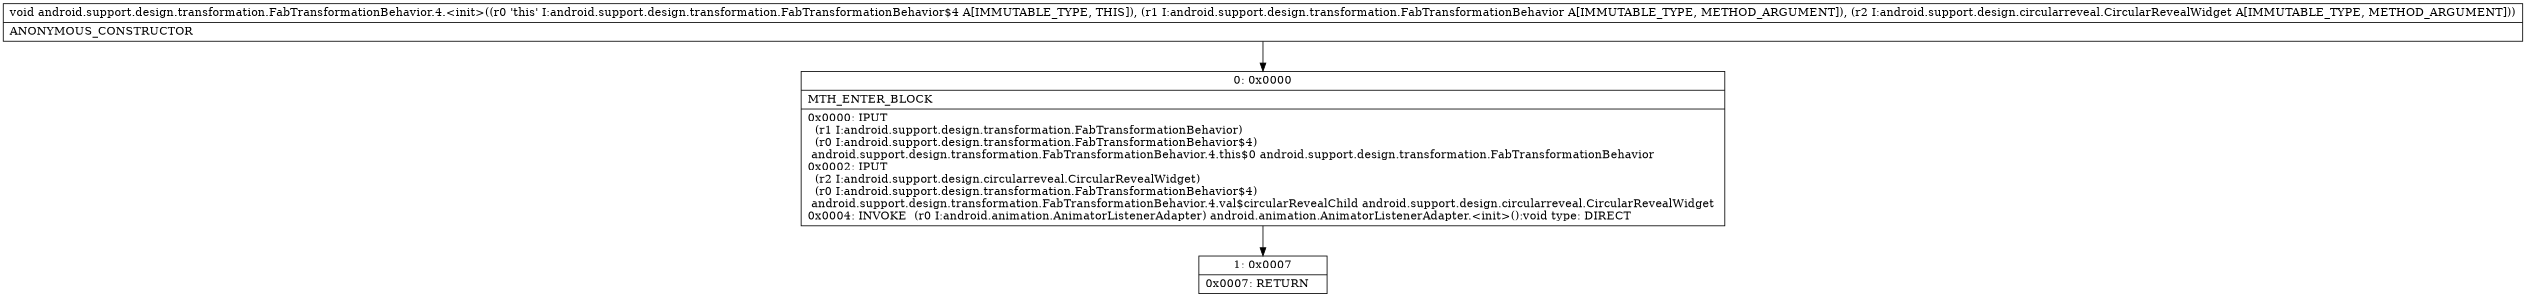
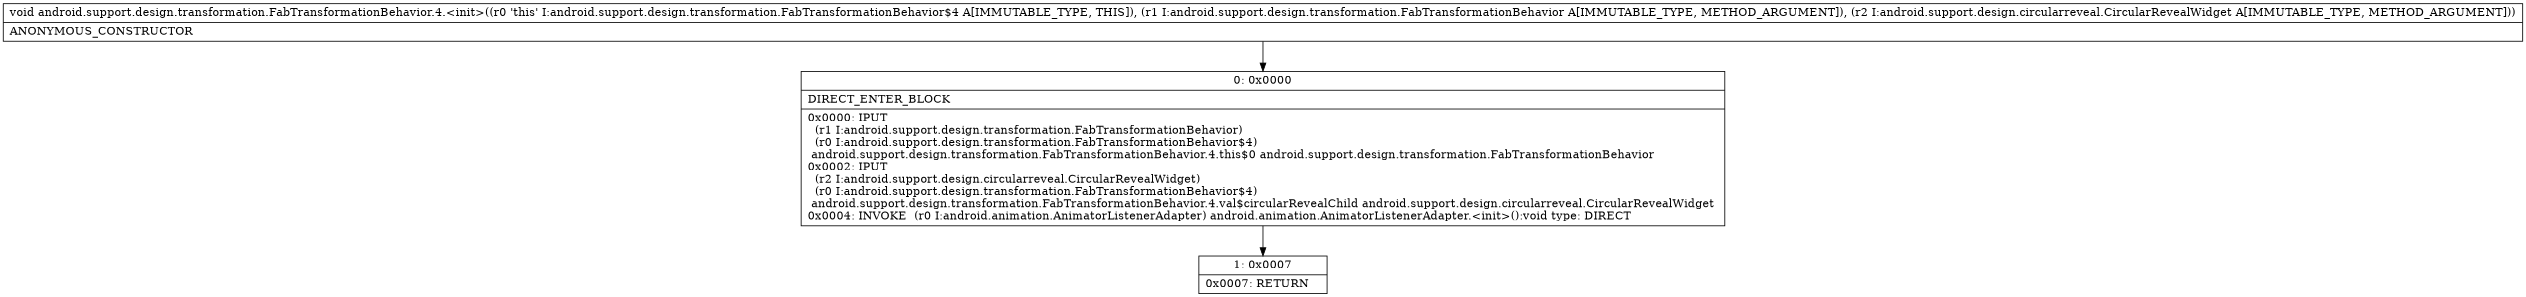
node "0: 0x0000": text "MTH_ENTER_BLOCK" -> "DIRECT_ENTER_BLOCK"
